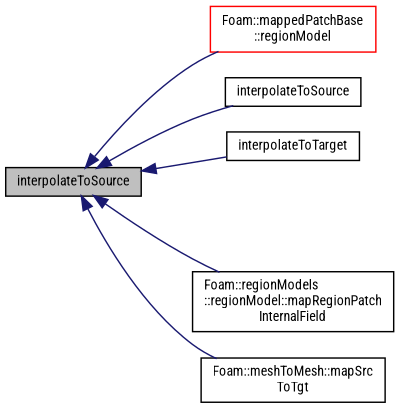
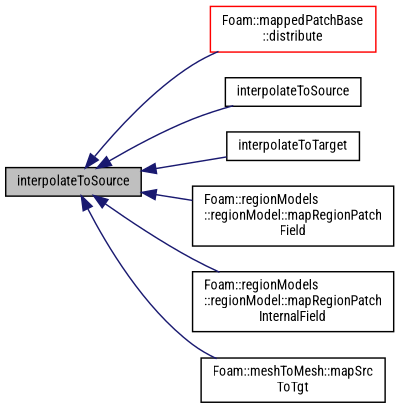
node "Foam::mappedPatchBase ::regionModel": label "Foam::mappedPatchBase ::regionModel" -> "Foam::mappedPatchBase ::distribute"
node "Foam::regionModels ::regionModel::mapRegionPatch Field": added
